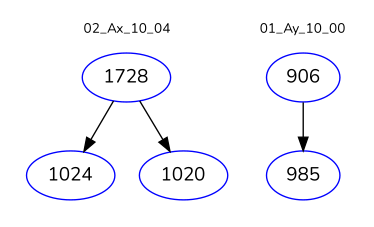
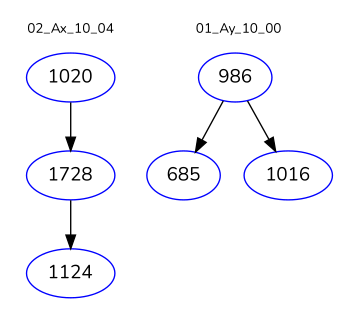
node "906": label "906" -> "986"
edge "1728" -> "1020": reversed
node "1024": label "1024" -> "1124"
node "1016": added
node "985": label "985" -> "685"
